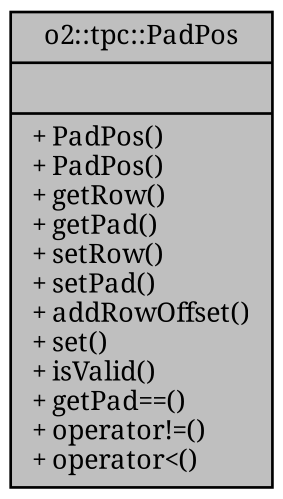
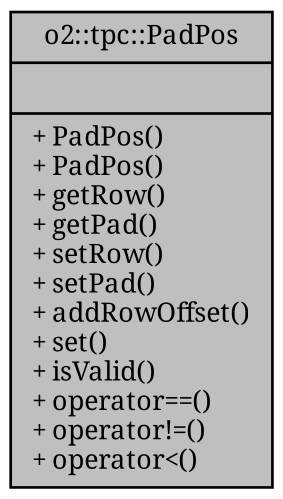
node "o2::tpc::PadPos": text "+ getPad==()" -> "+ operator==()"
